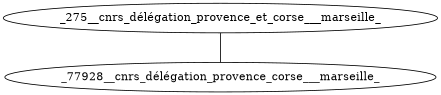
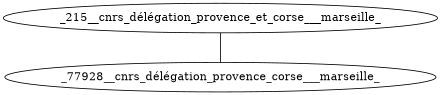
node "_275__cnrs_délégation_provence_et_corse___marseille_": label "_275__cnrs_délégation_provence_et_corse___marseille_" -> "_215__cnrs_délégation_provence_et_corse___marseille_"
